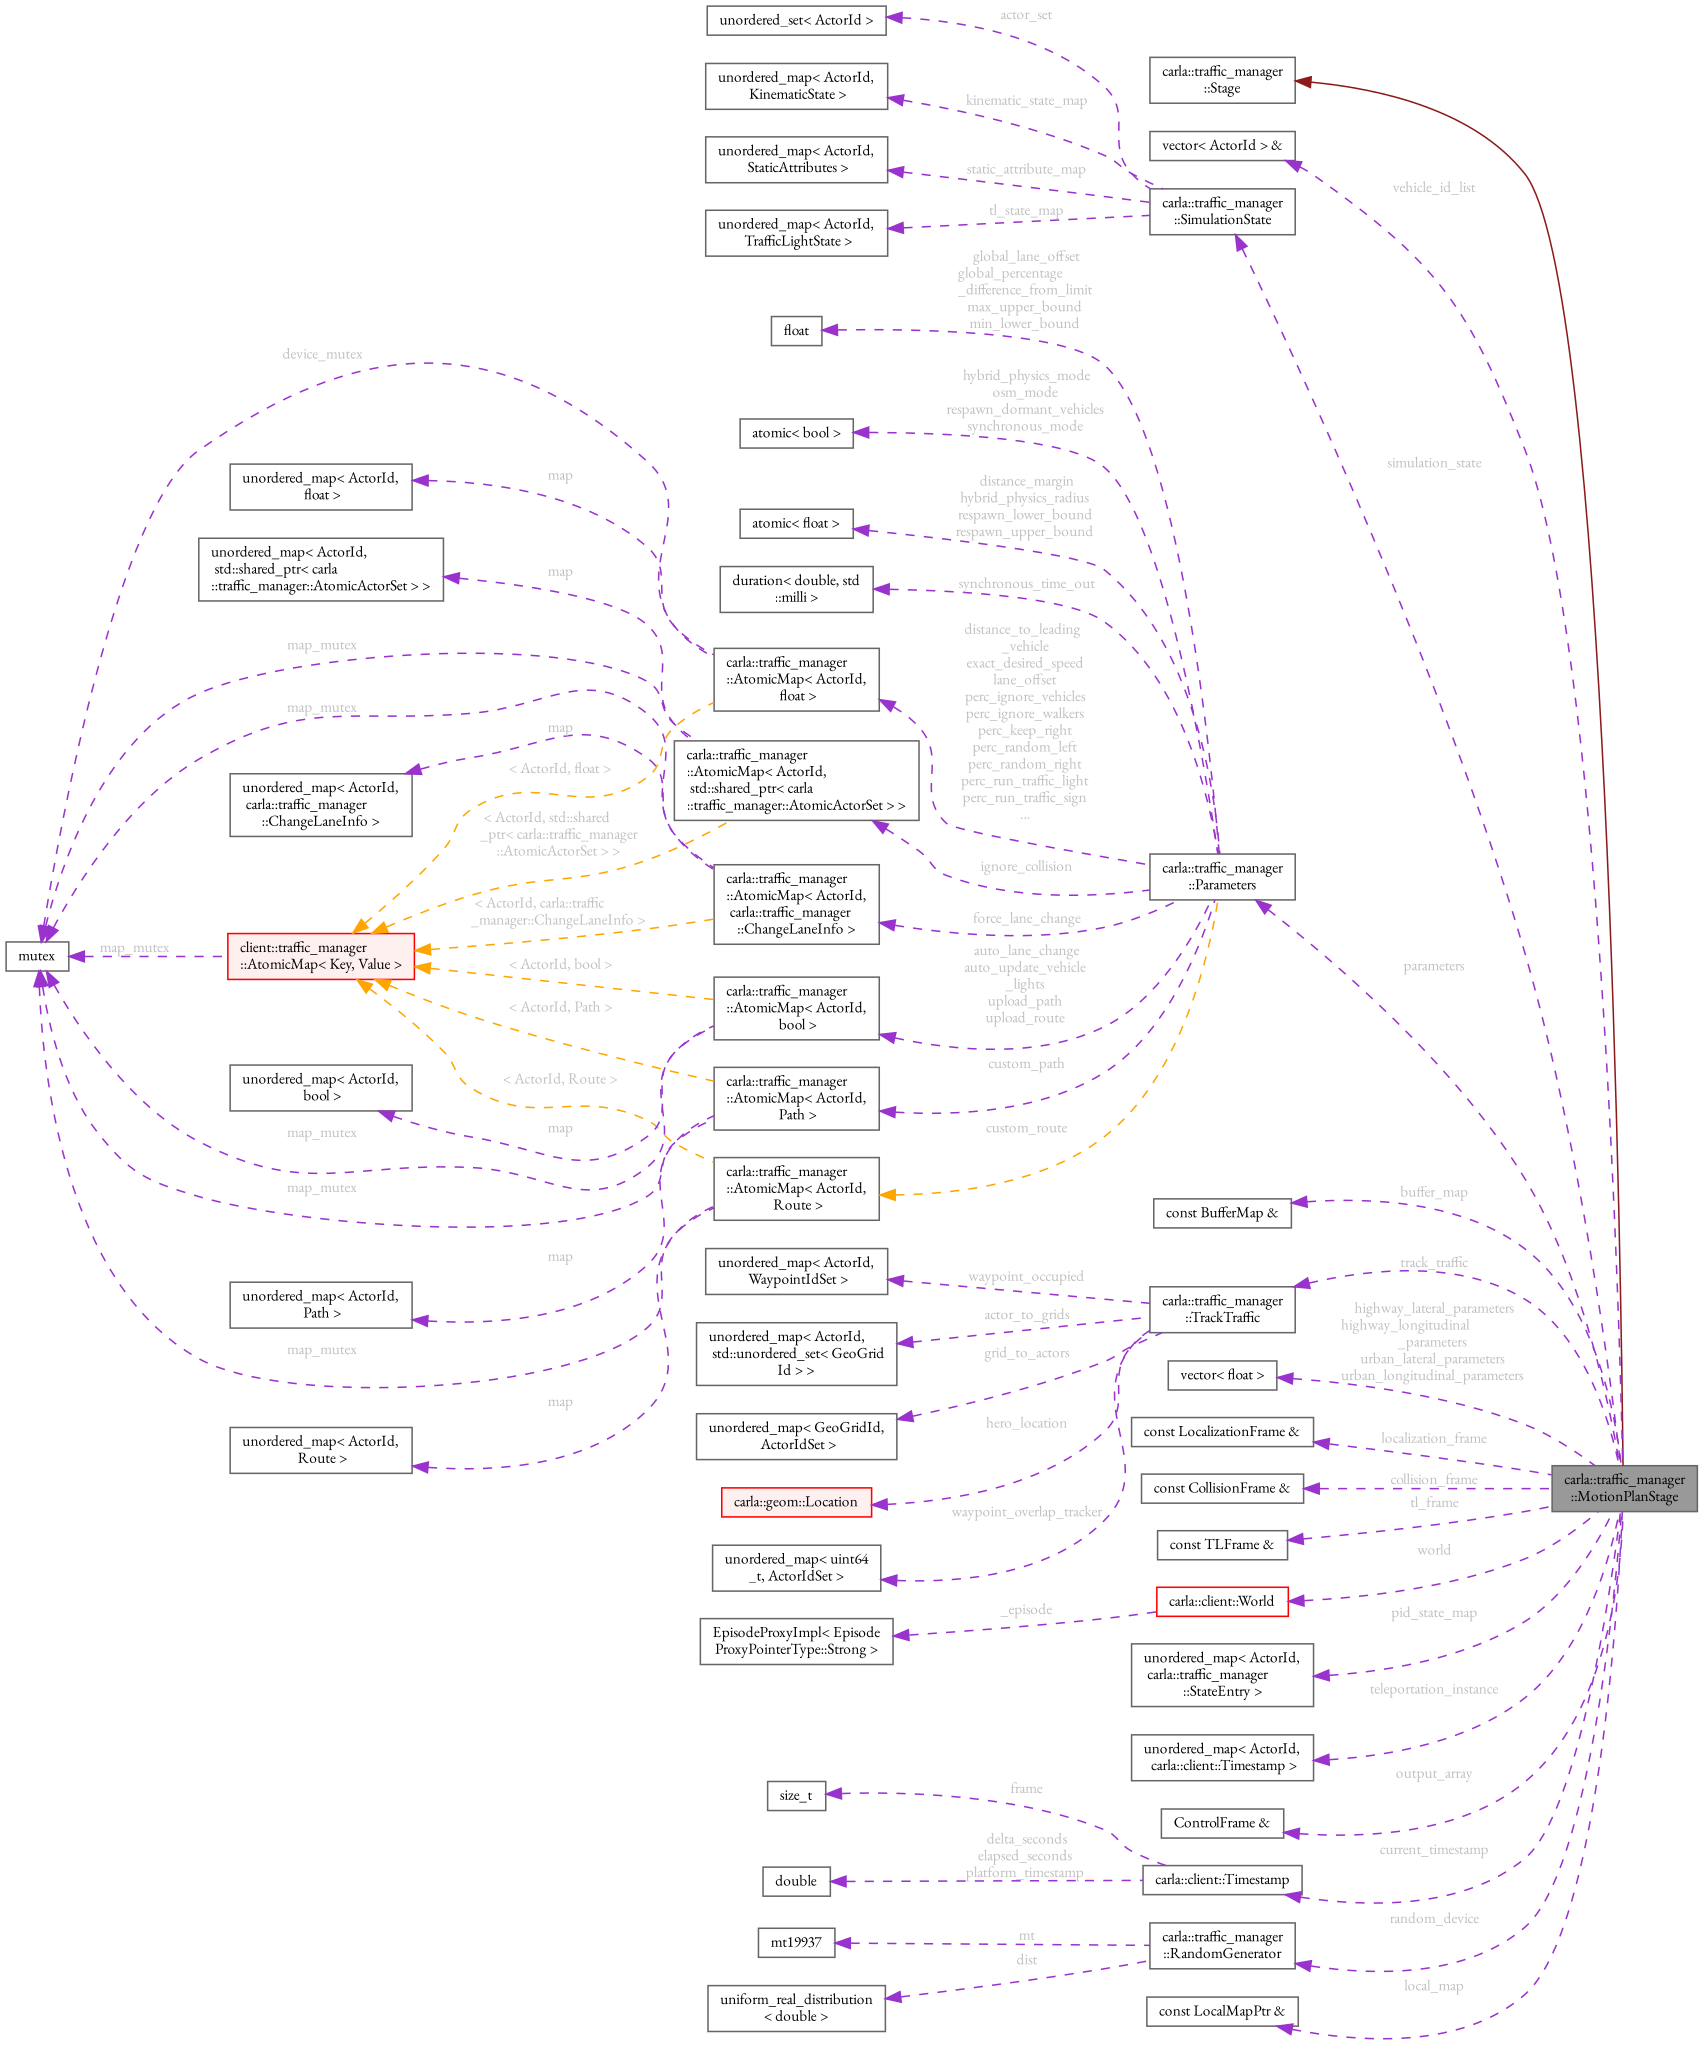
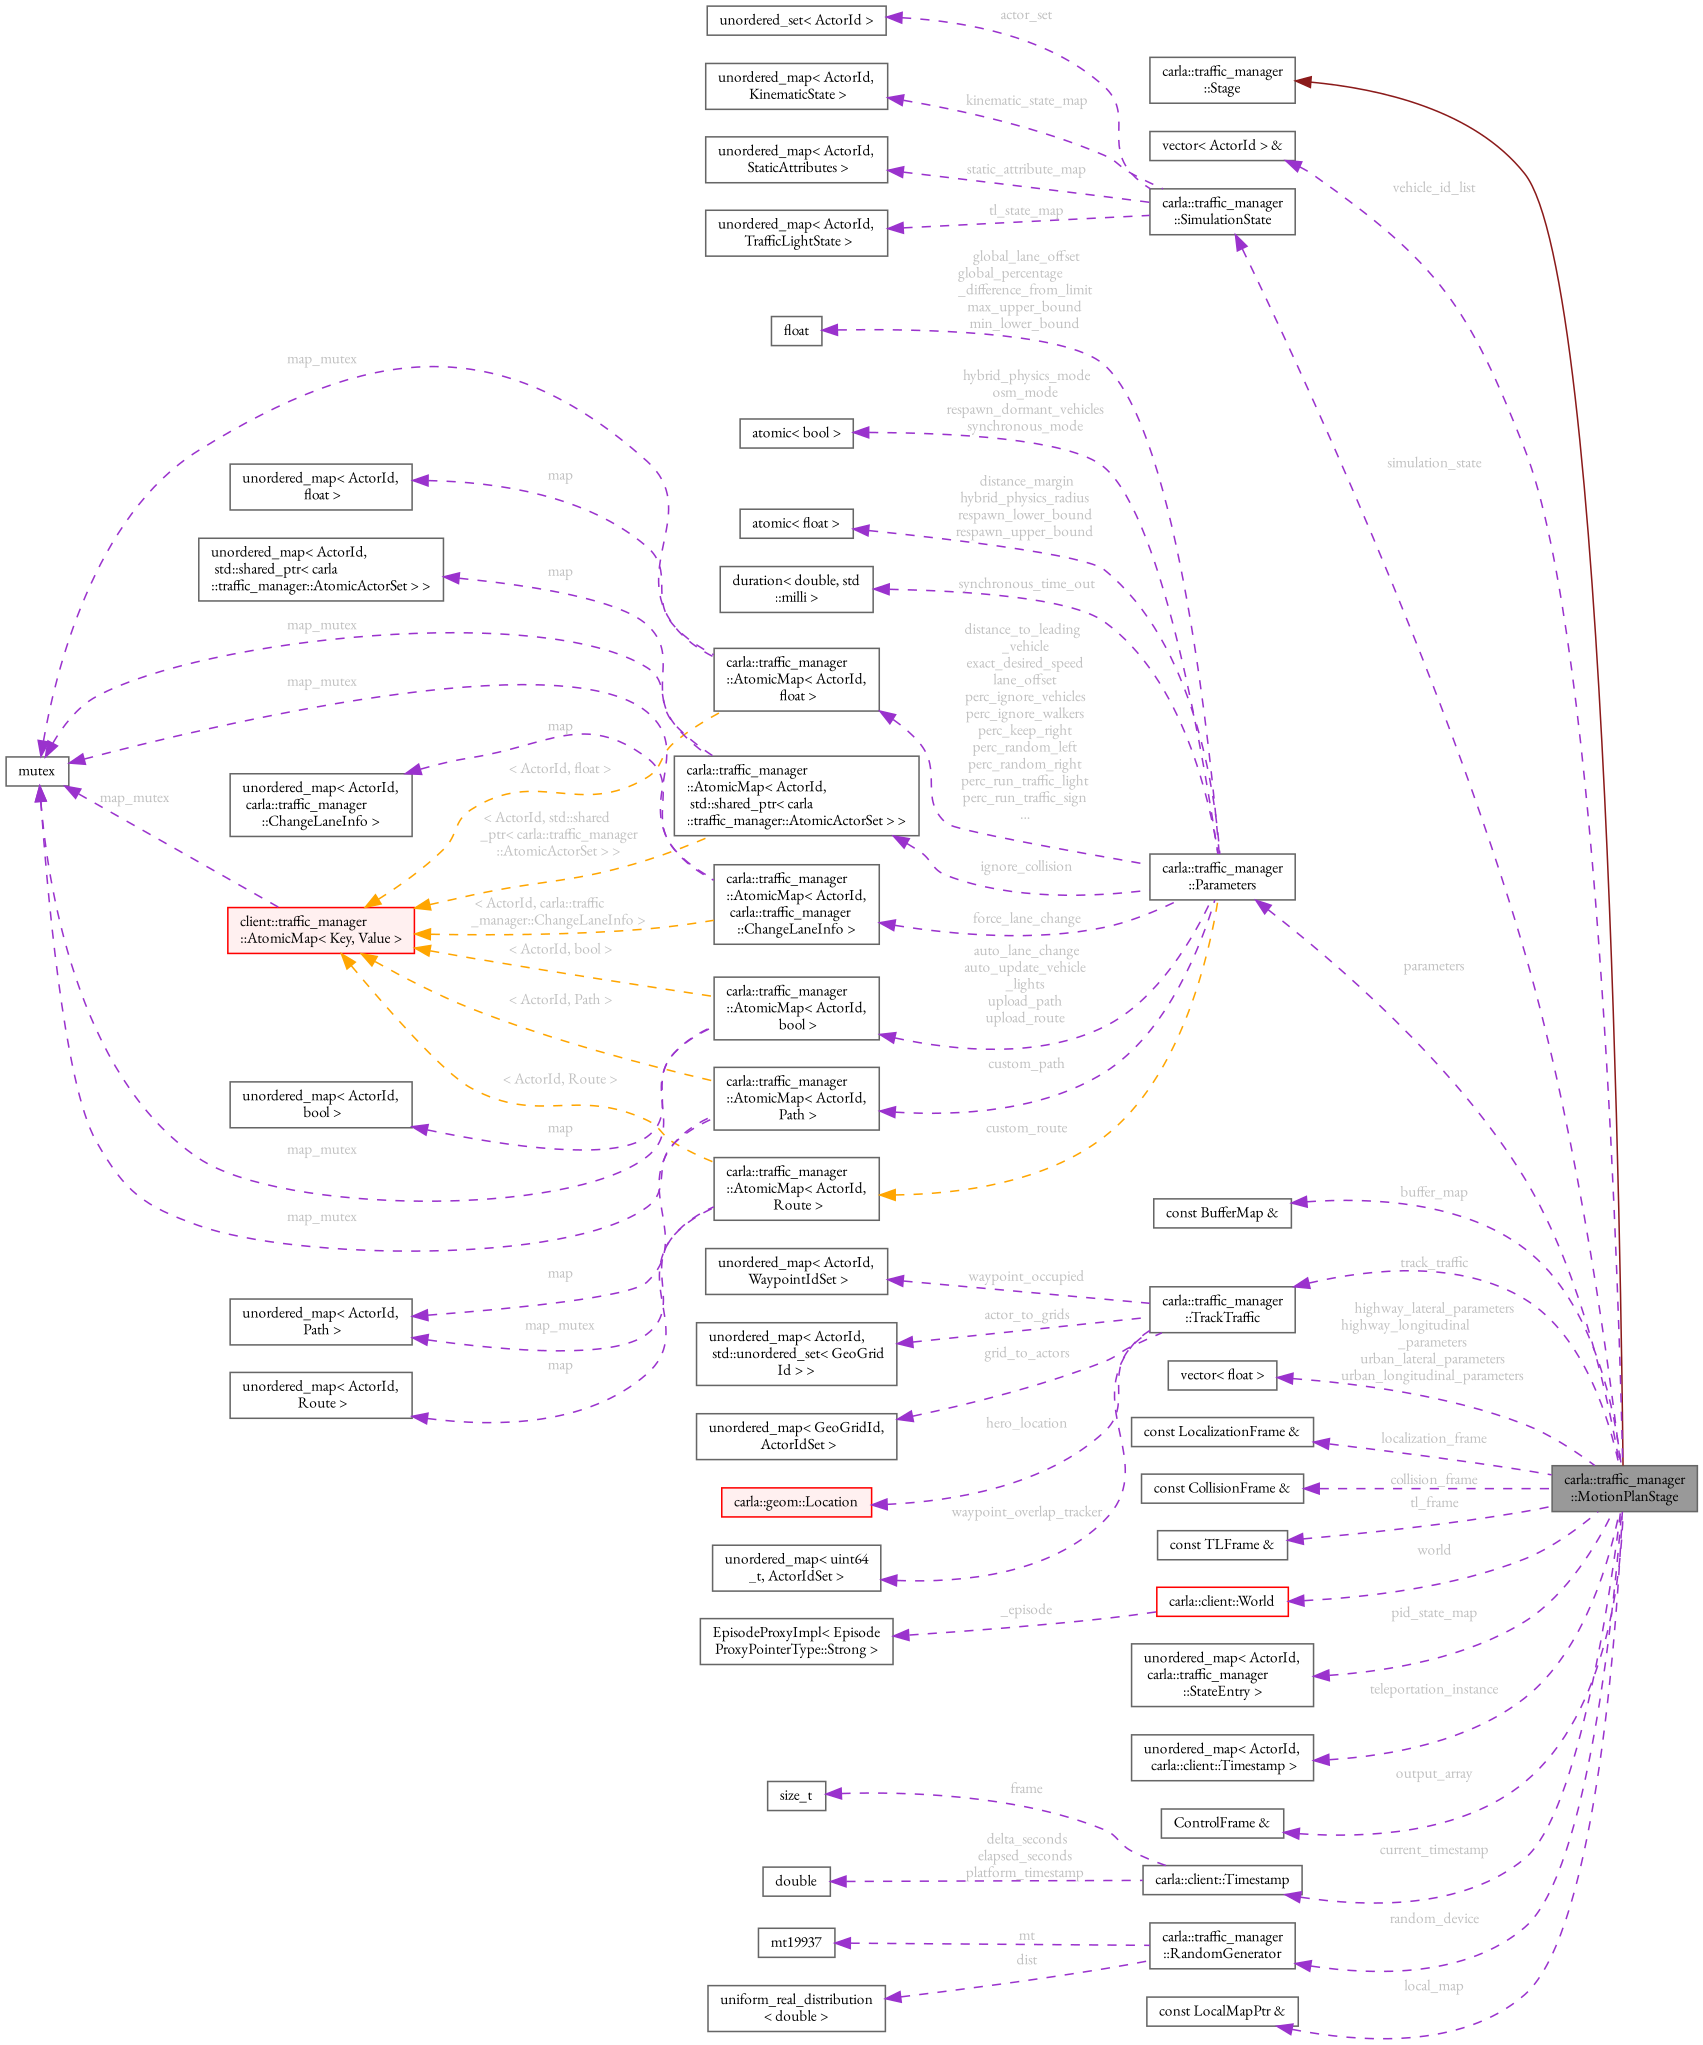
edge "carla::traffic_manager ::AtomicMap< ActorId, float >" -> "mutex": label " device_mutex" -> " map_mutex"
edge "carla::traffic_manager ::AtomicMap< ActorId, Route >" -> "mutex": now "carla::traffic_manager ::AtomicMap< ActorId, Route >" -> "unordered_map< ActorId, Path >"
